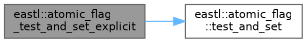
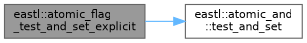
node "eastl::atomic_flag ::test_and_set": label "eastl::atomic_flag ::test_and_set" -> "eastl::atomic_and ::test_and_set"
